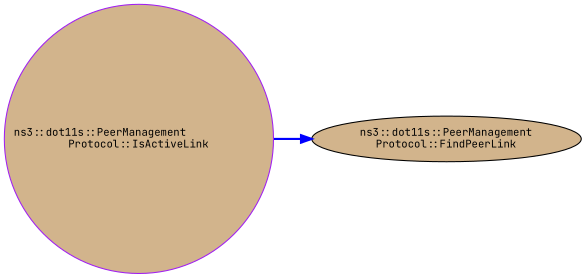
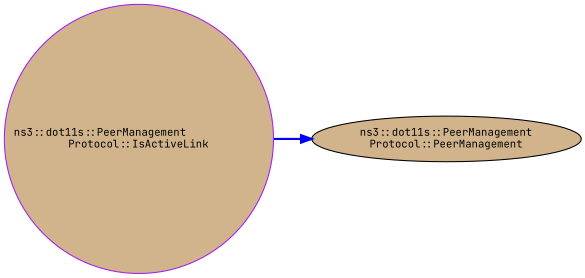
node "ns3::dot11s::PeerManagement Protocol::FindPeerLink": label "ns3::dot11s::PeerManagement Protocol::FindPeerLink" -> "ns3::dot11s::PeerManagement Protocol::PeerManagement"
